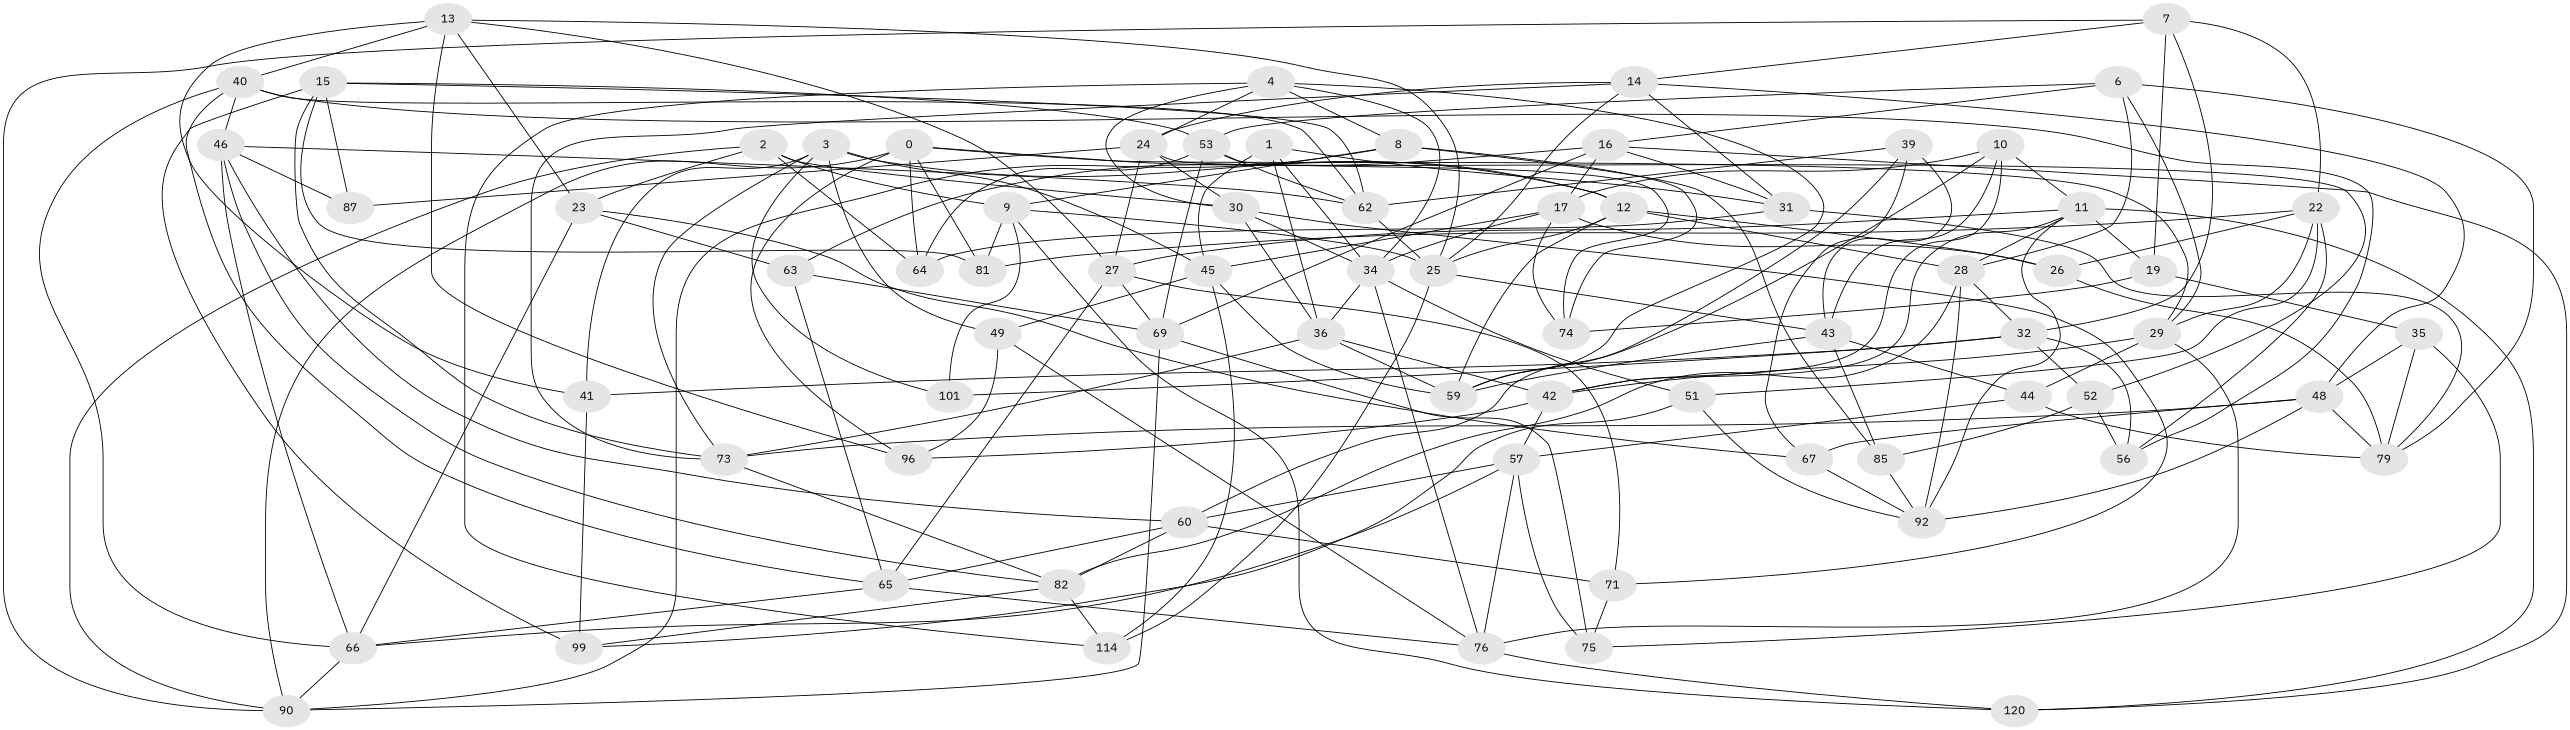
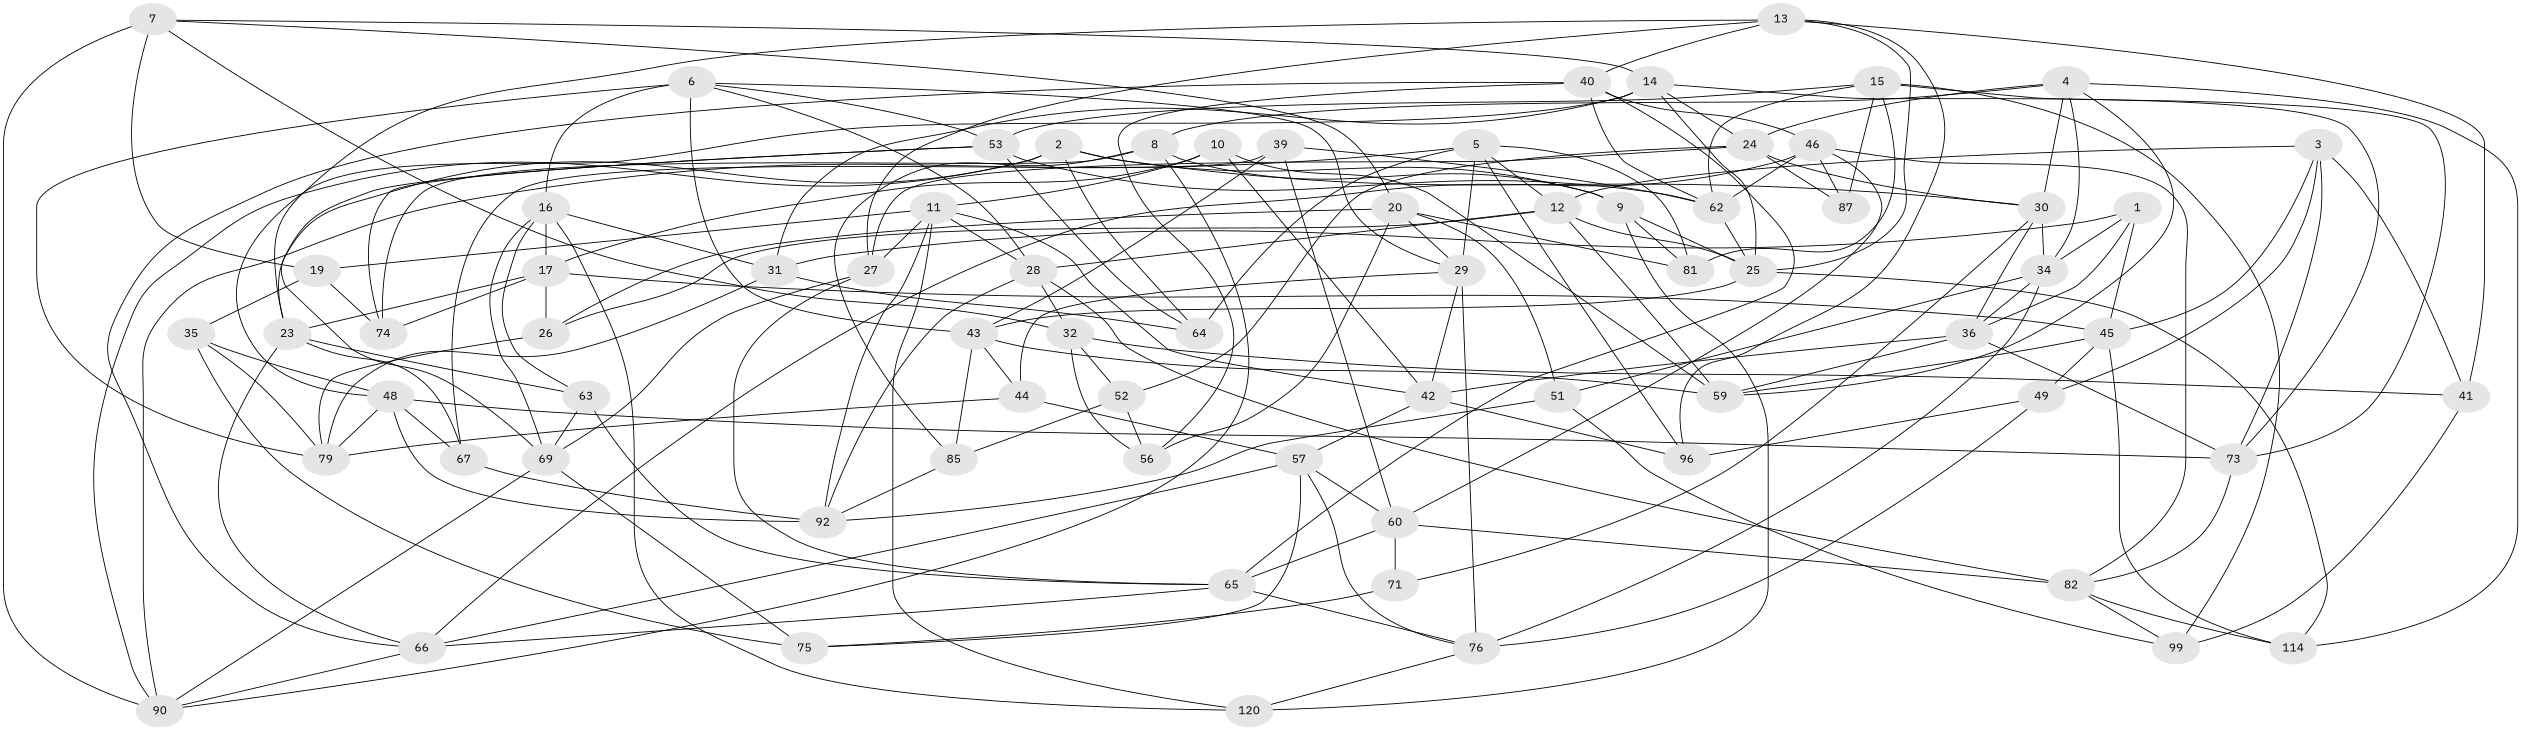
node "0": label "0" -> "5"
node "22": label "22" -> "20"
edge "17" -- "34": now "17" -- "23"
edge "10" -- "43": now "6" -- "43"
edge "27" -- "71": removed
node "101": removed
